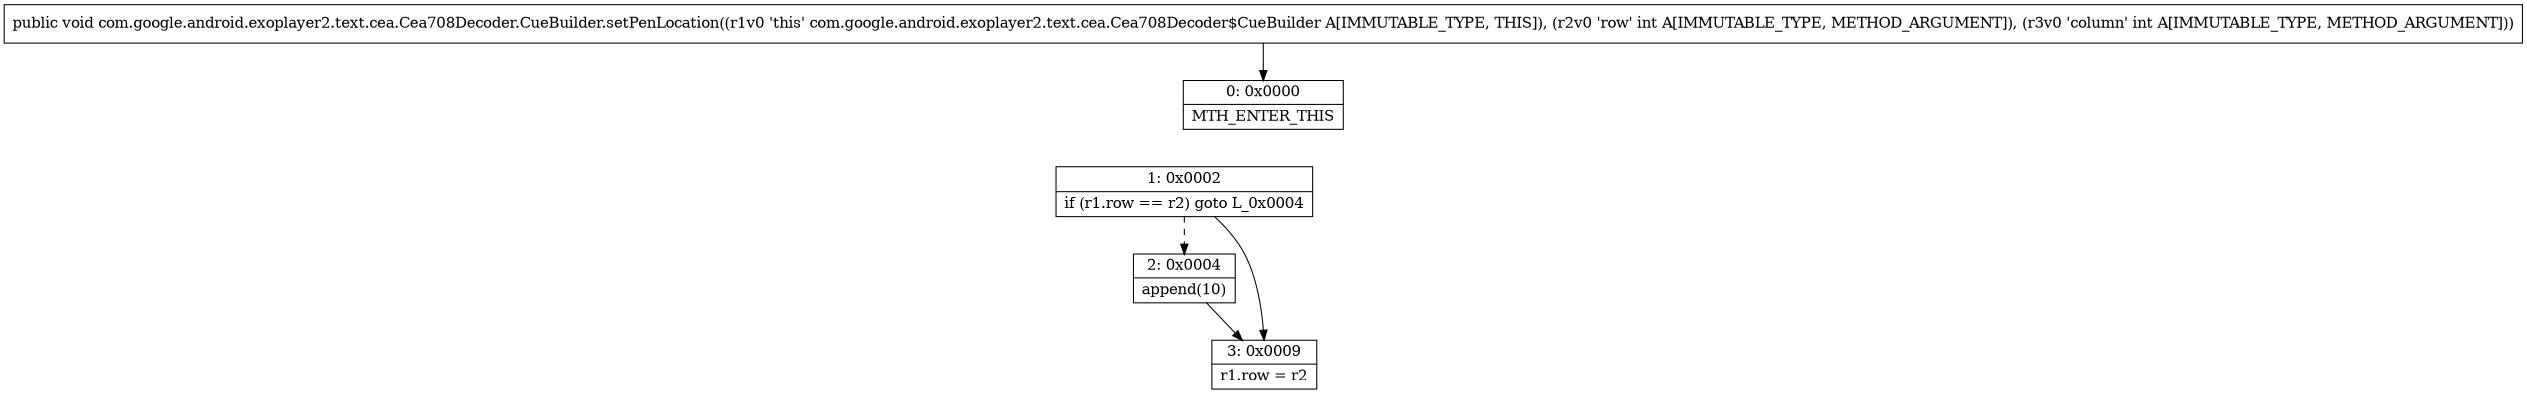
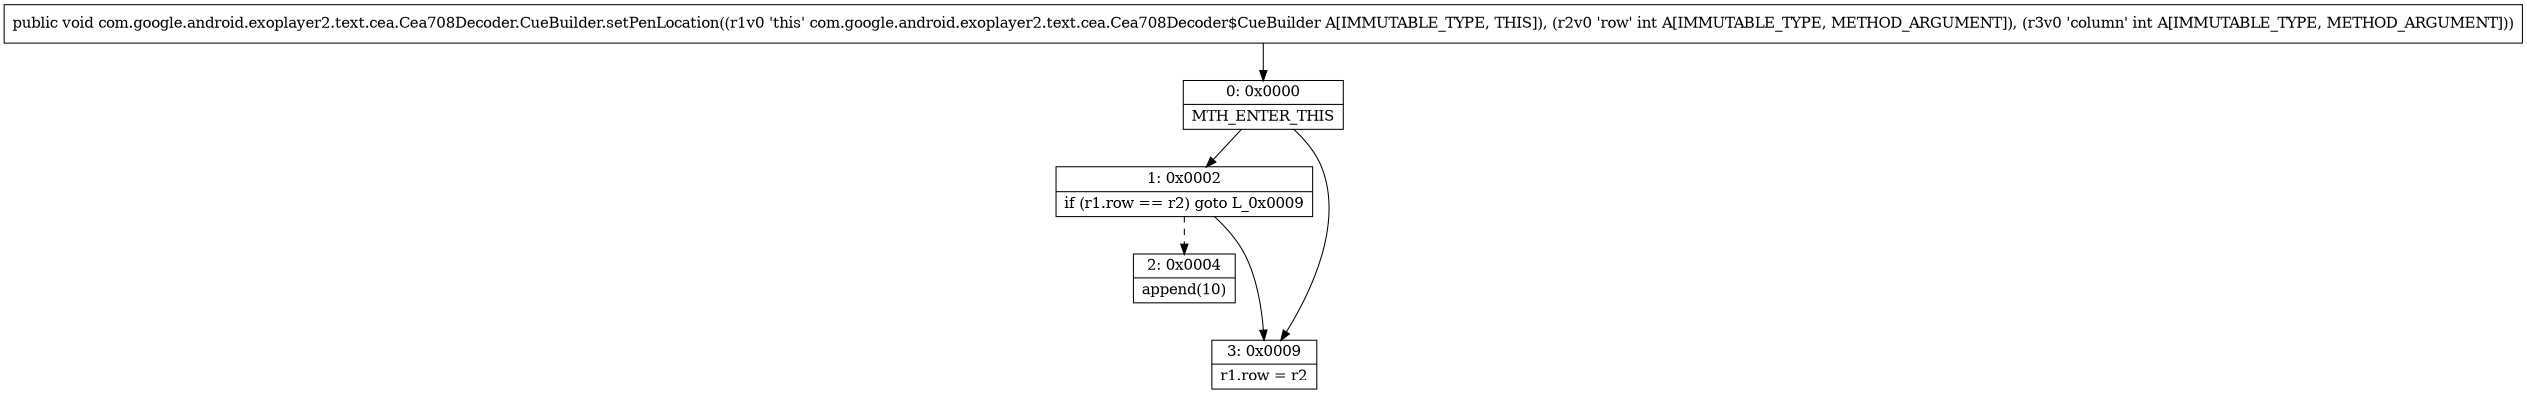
edge "0: 0x0000" -> "1: 0x0002": added
node "1: 0x0002": text "if (r1.row == r2) goto L_0x0004" -> "if (r1.row == r2) goto L_0x0009"
edge "2: 0x0004" -> "3: 0x0009": now "0: 0x0000" -> "3: 0x0009"
